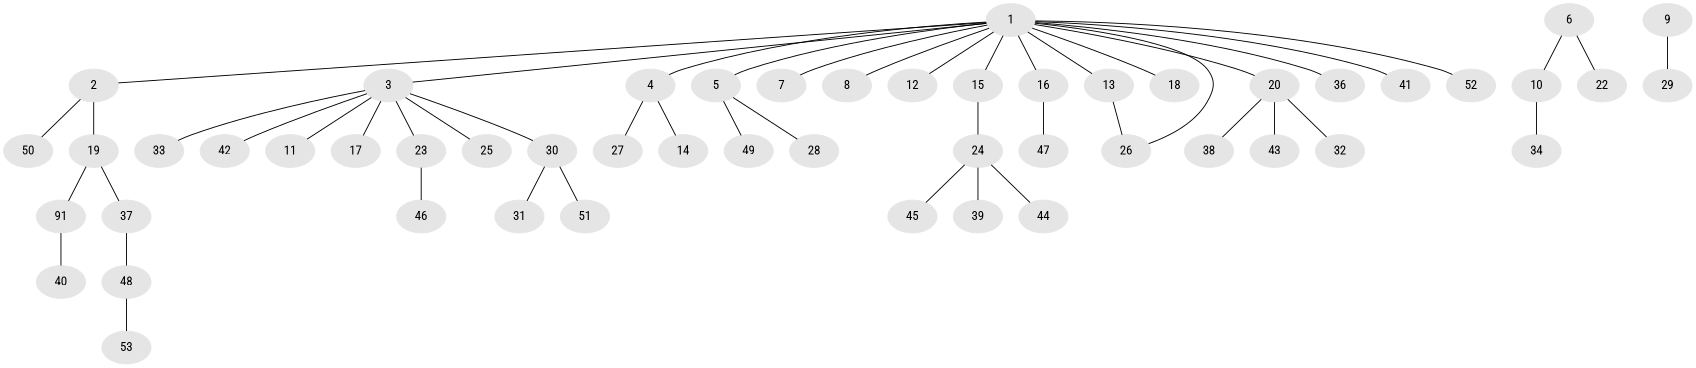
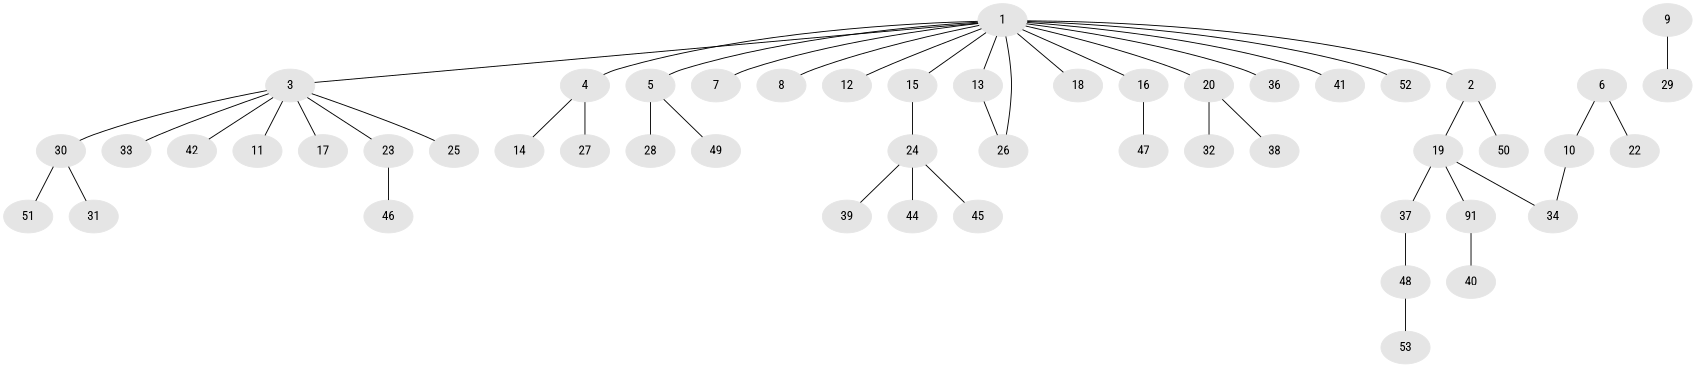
node "43": removed
edge "19" -- "34": added
